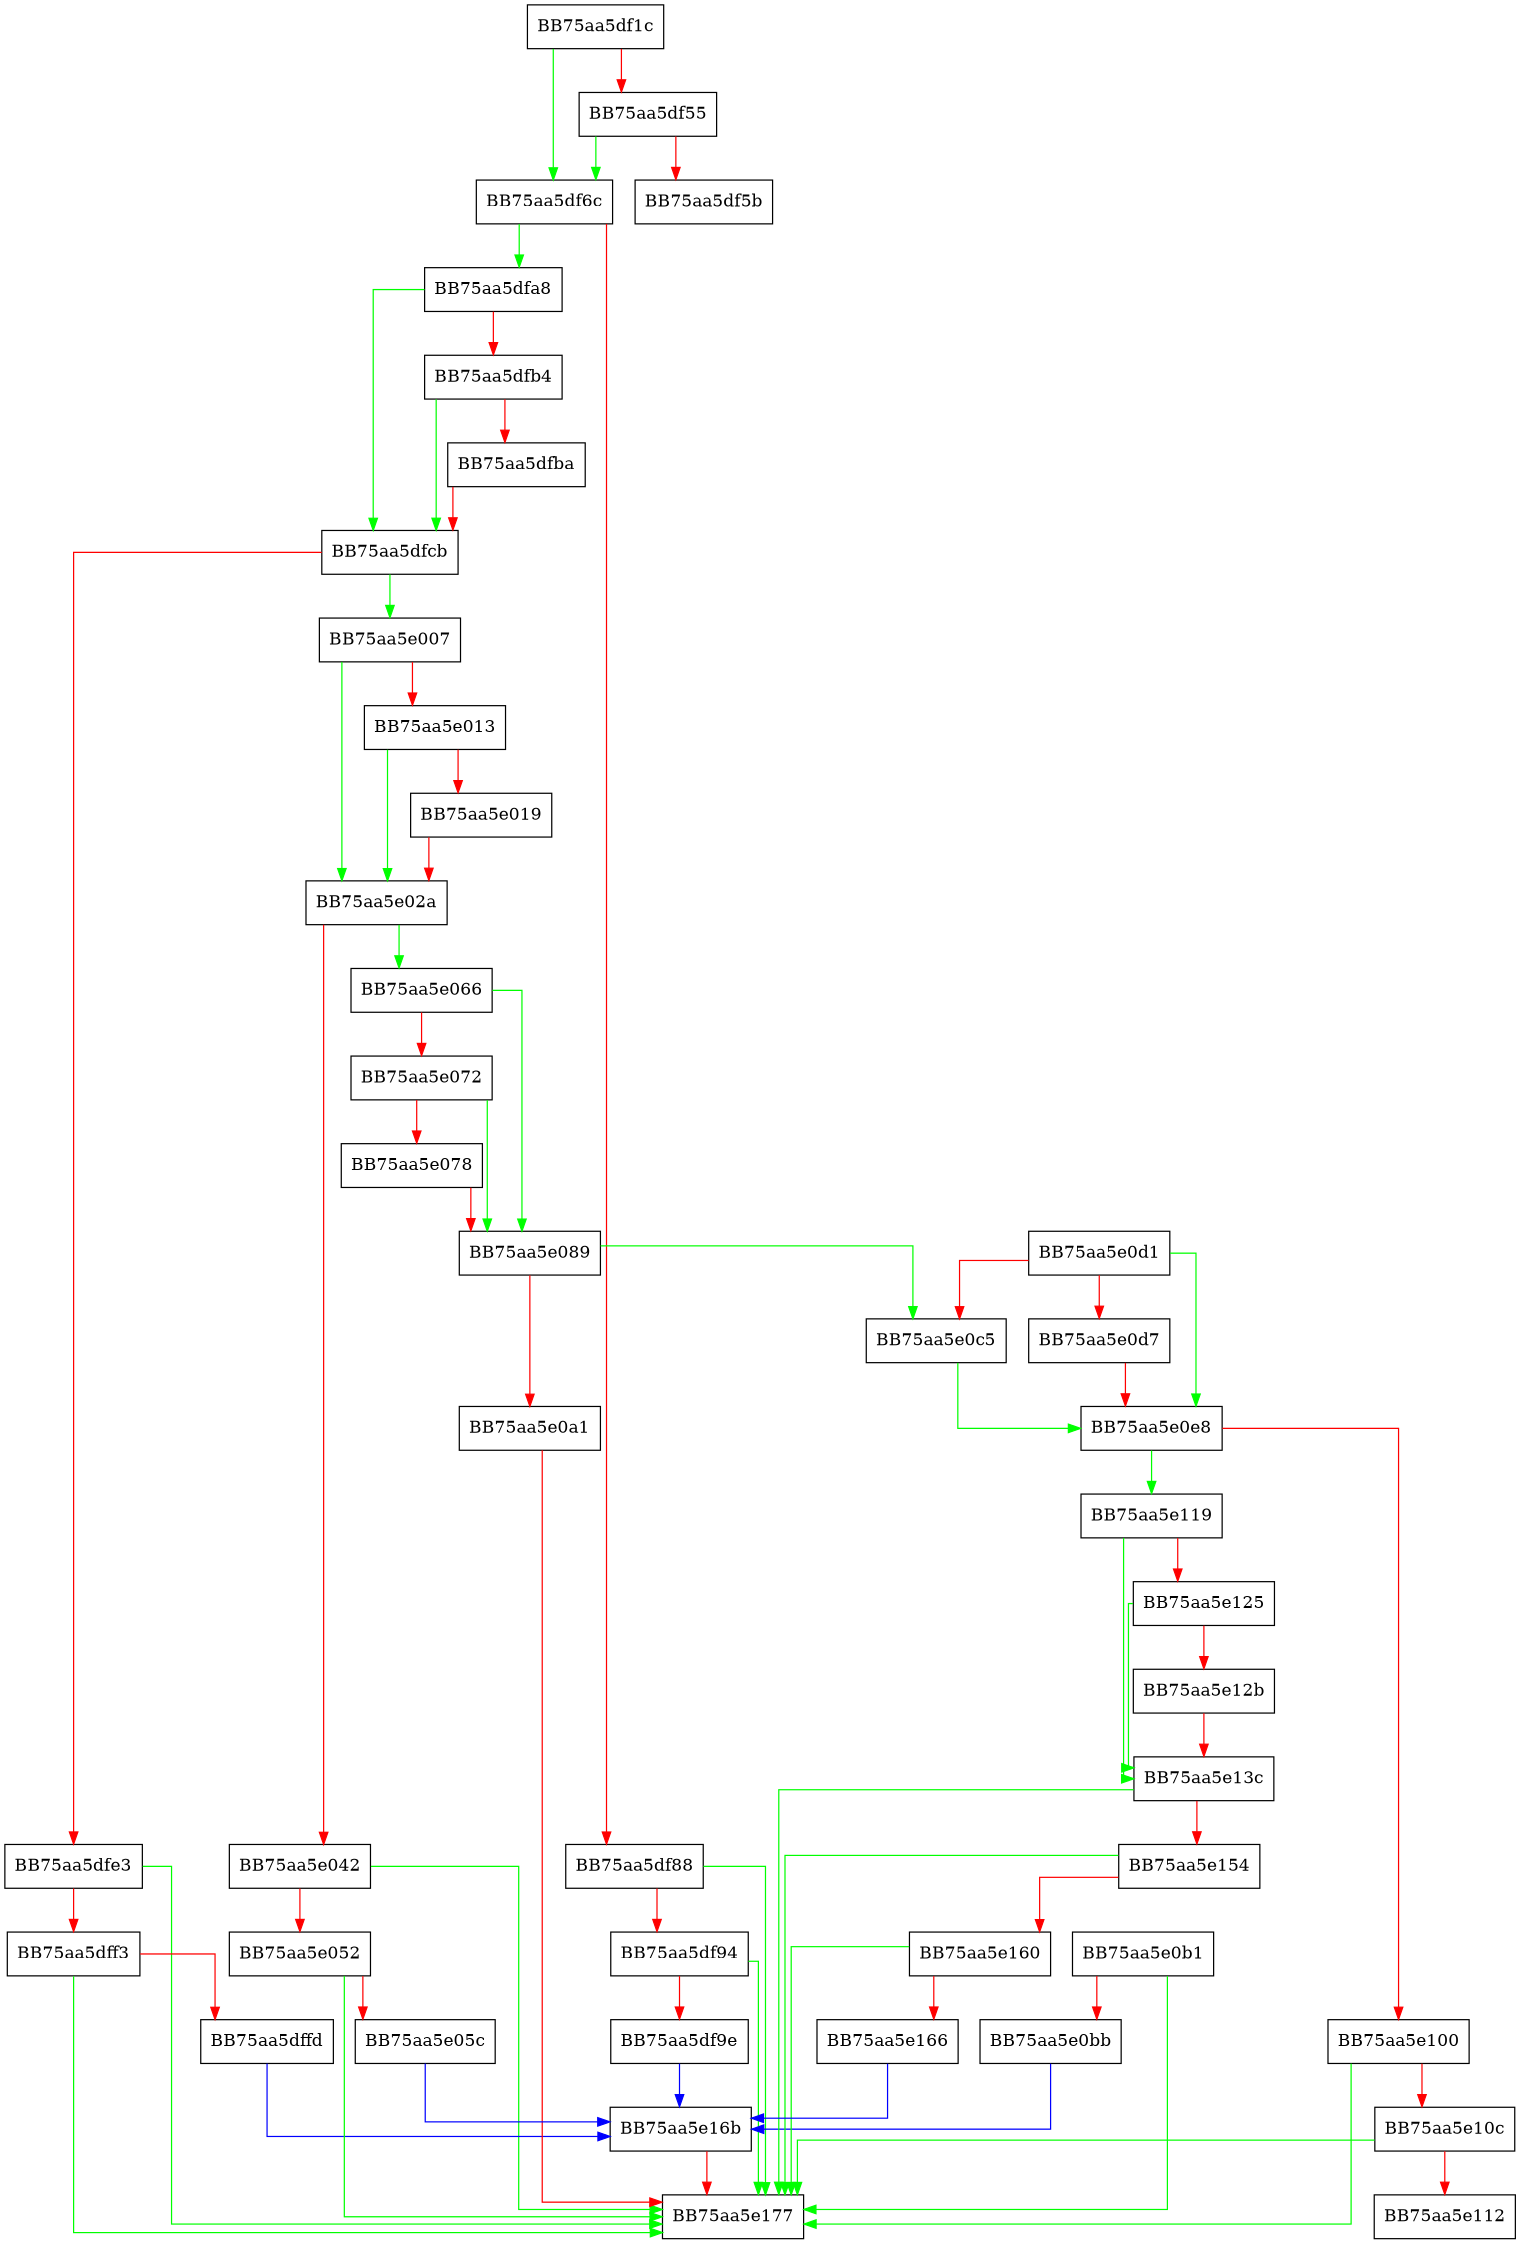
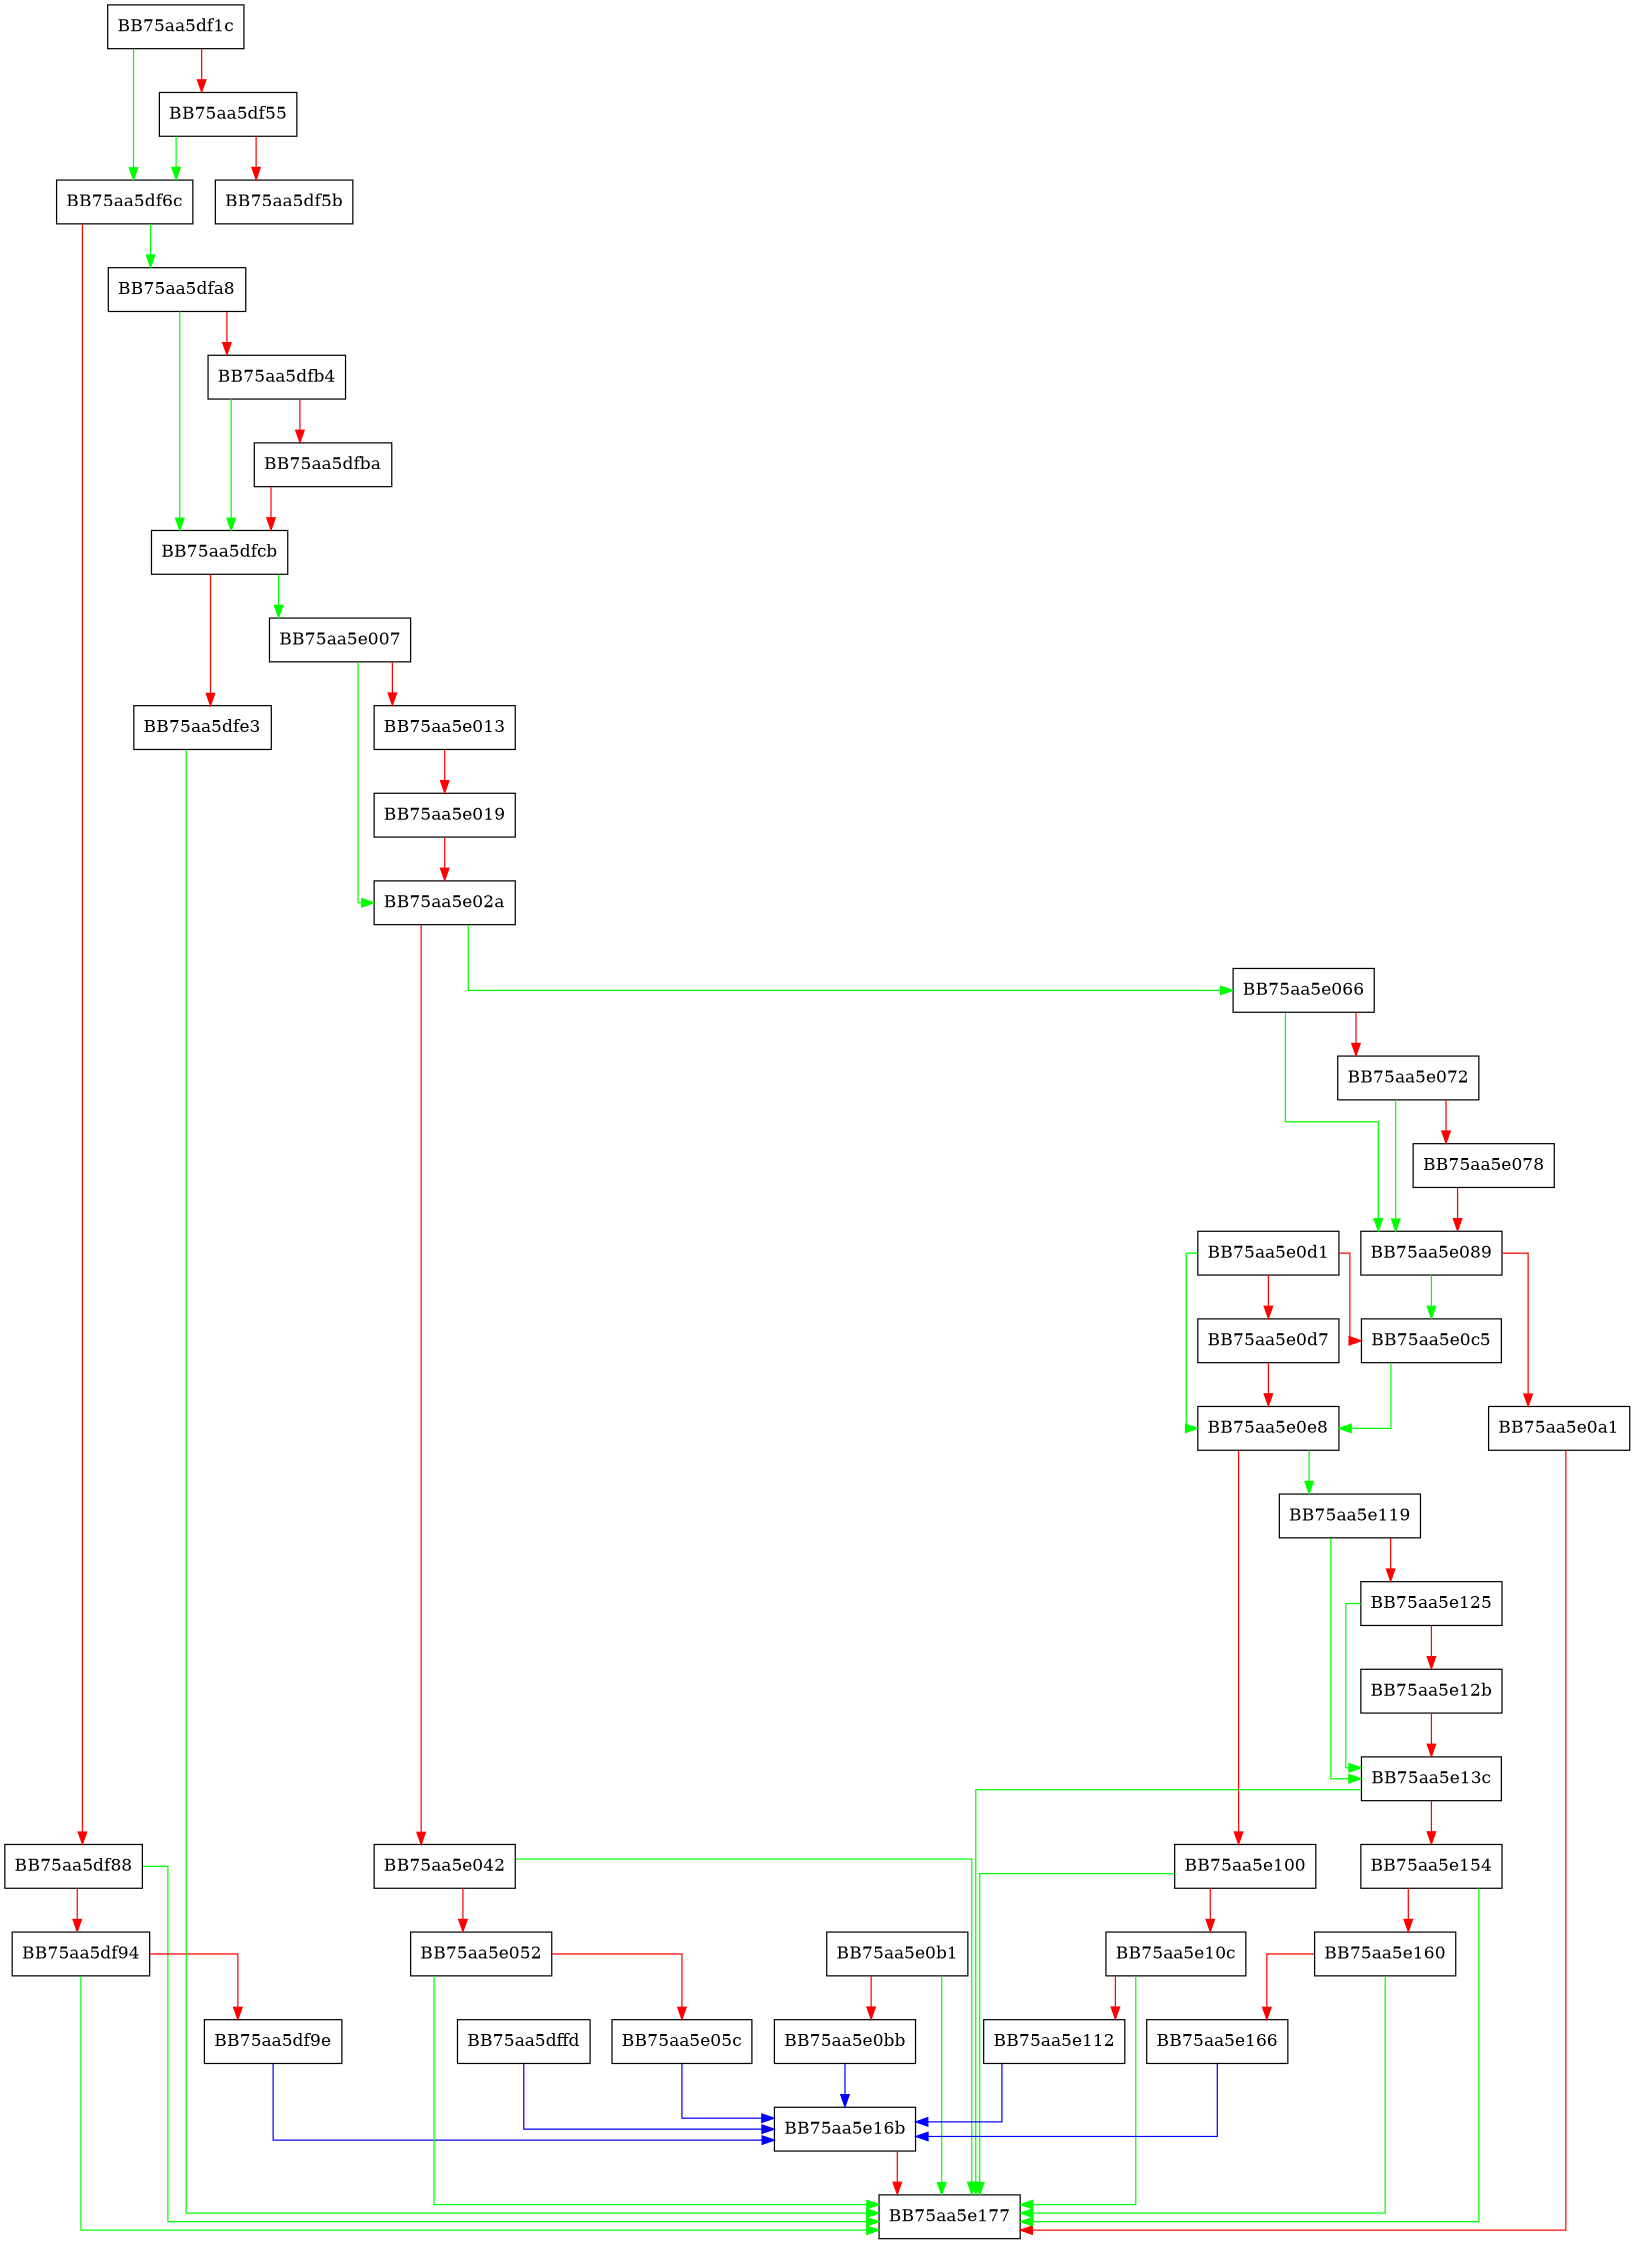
edge "BB75aa5e013" -> "BB75aa5e02a": removed
node "BB75aa5dff3": removed
edge "BB75aa5e112" -> "BB75aa5e16b": added
